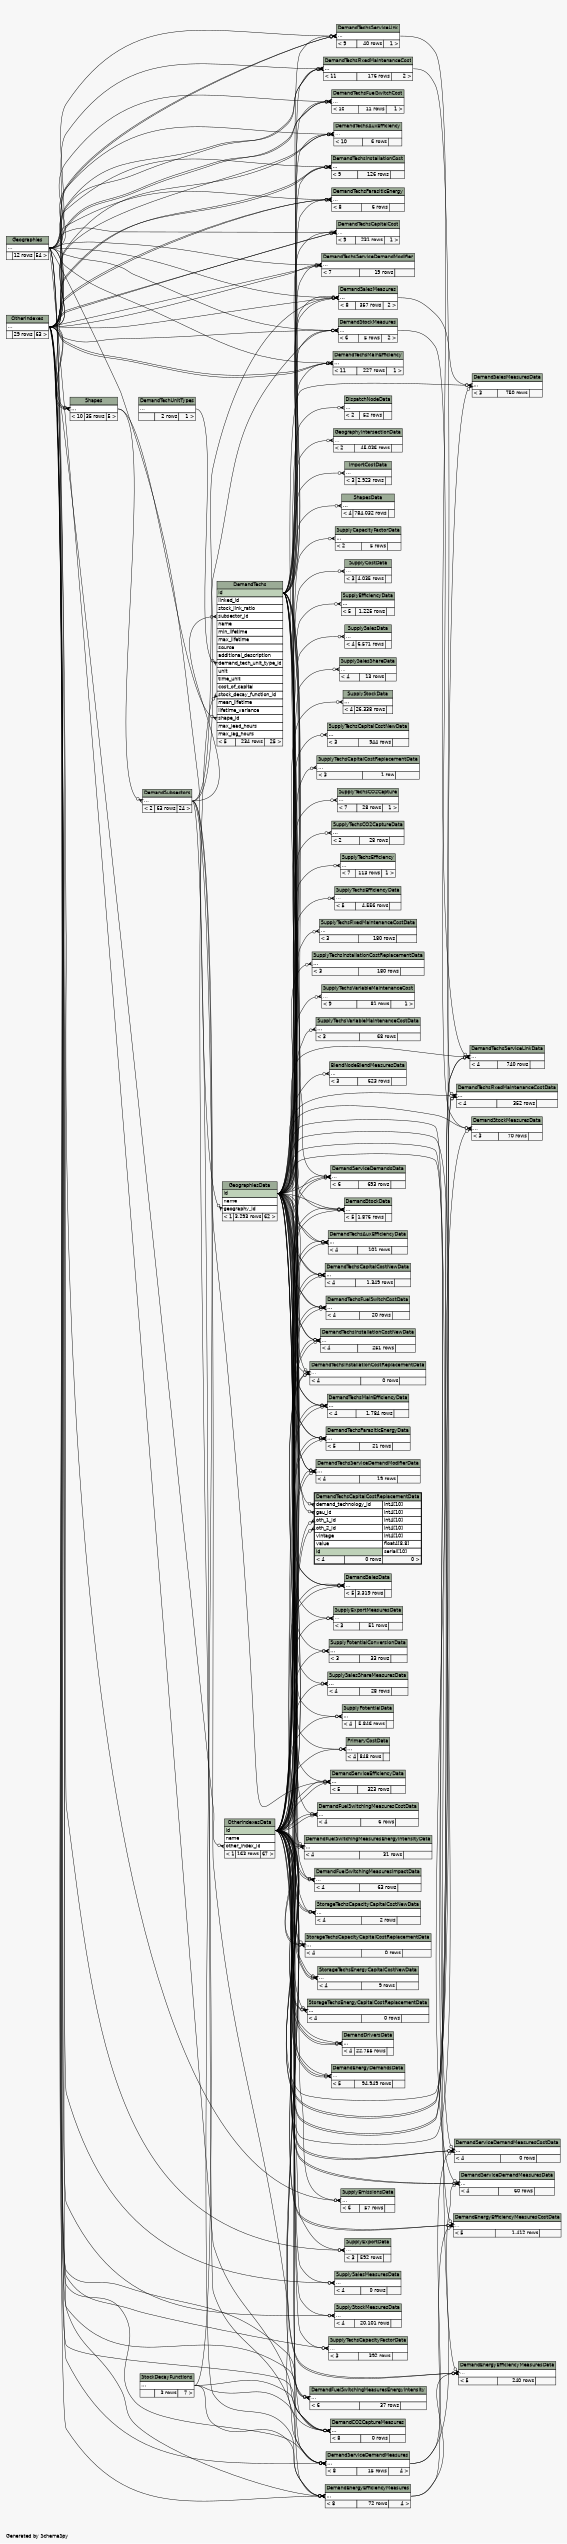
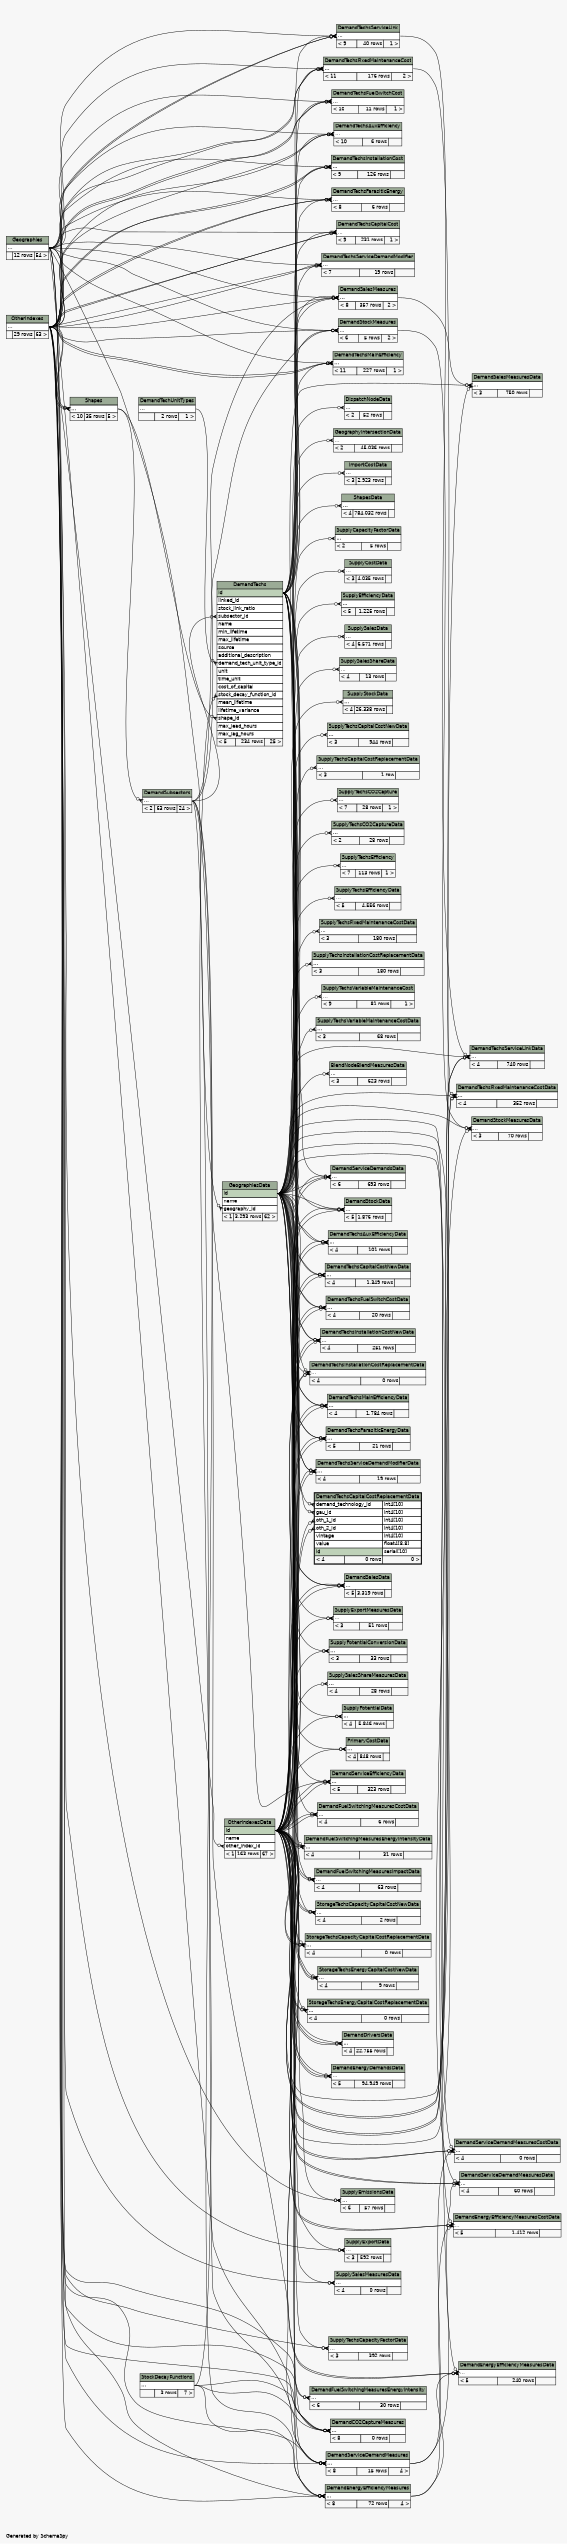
edge "GeographiesData" -> "SupplySalesShareMeasuresData": removed
edge "OtherIndexesData" -> "DemandFuelSwitchingMeasuresEnergyIntensity": removed
node "SupplyStockMeasuresData": removed
node "DemandFuelSwitchingMeasuresEnergyIntensity": text "37 rows" -> "30 rows"
